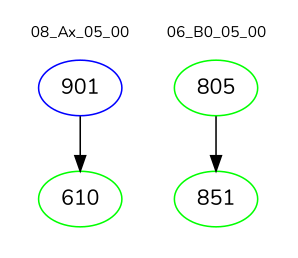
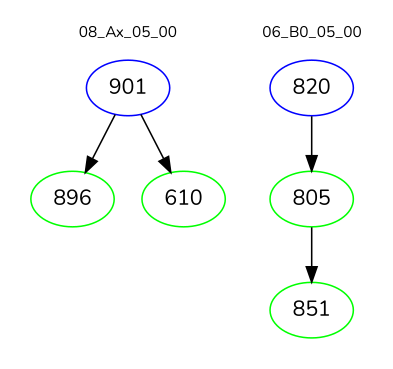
node "820": added
node "896": added
